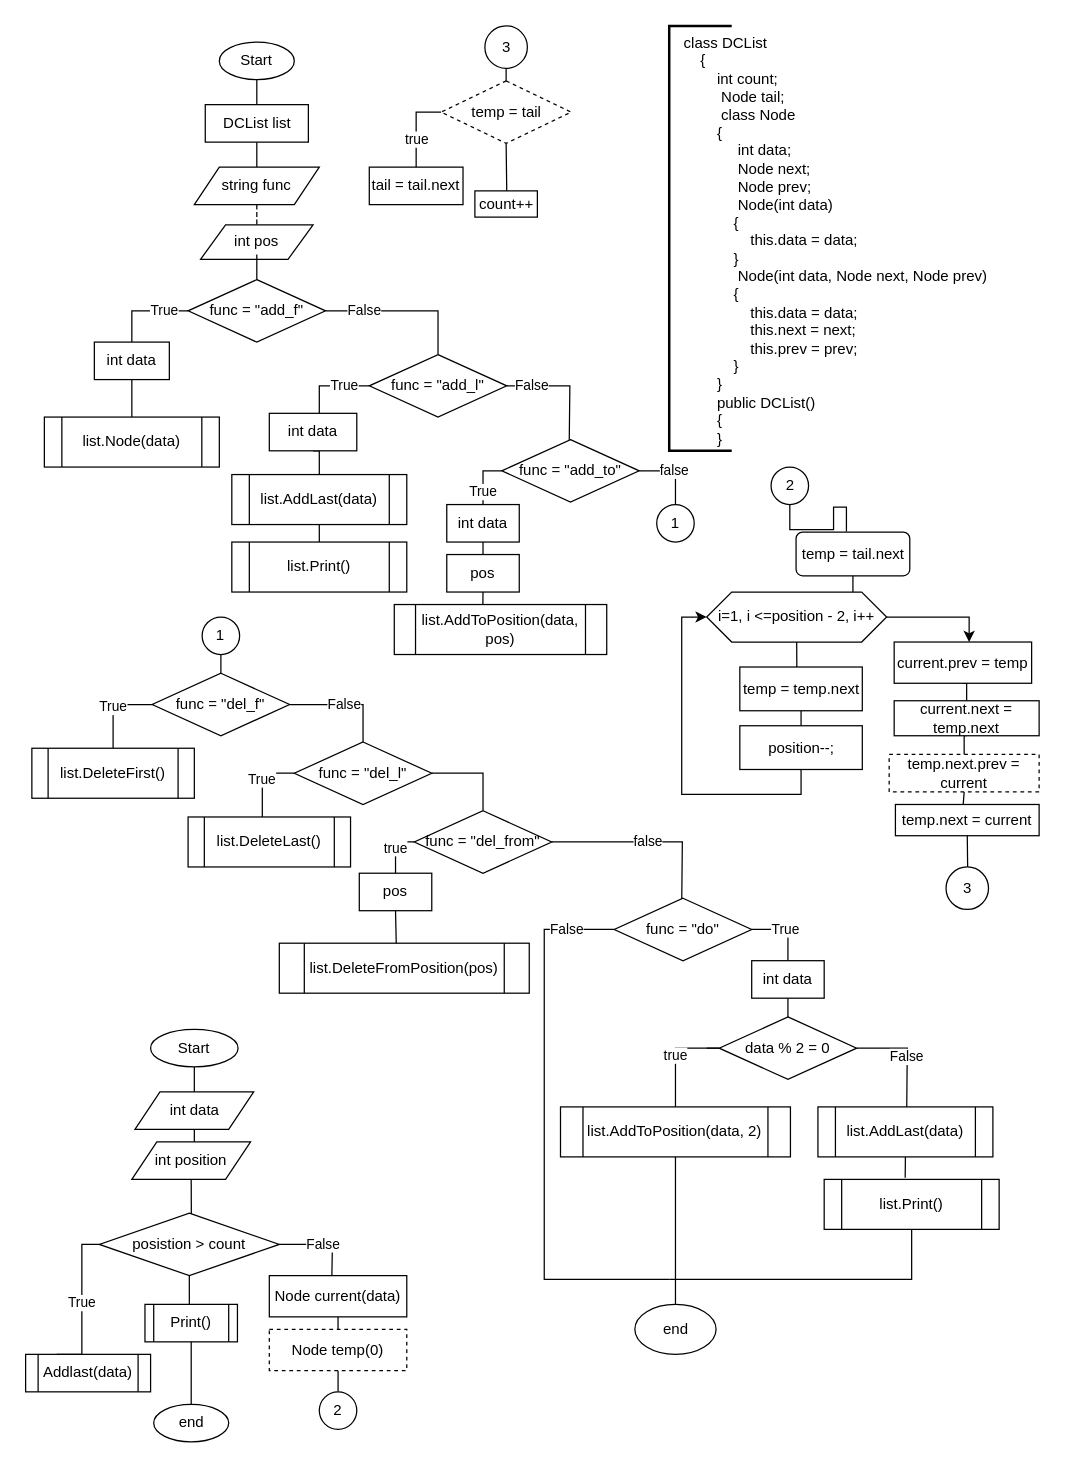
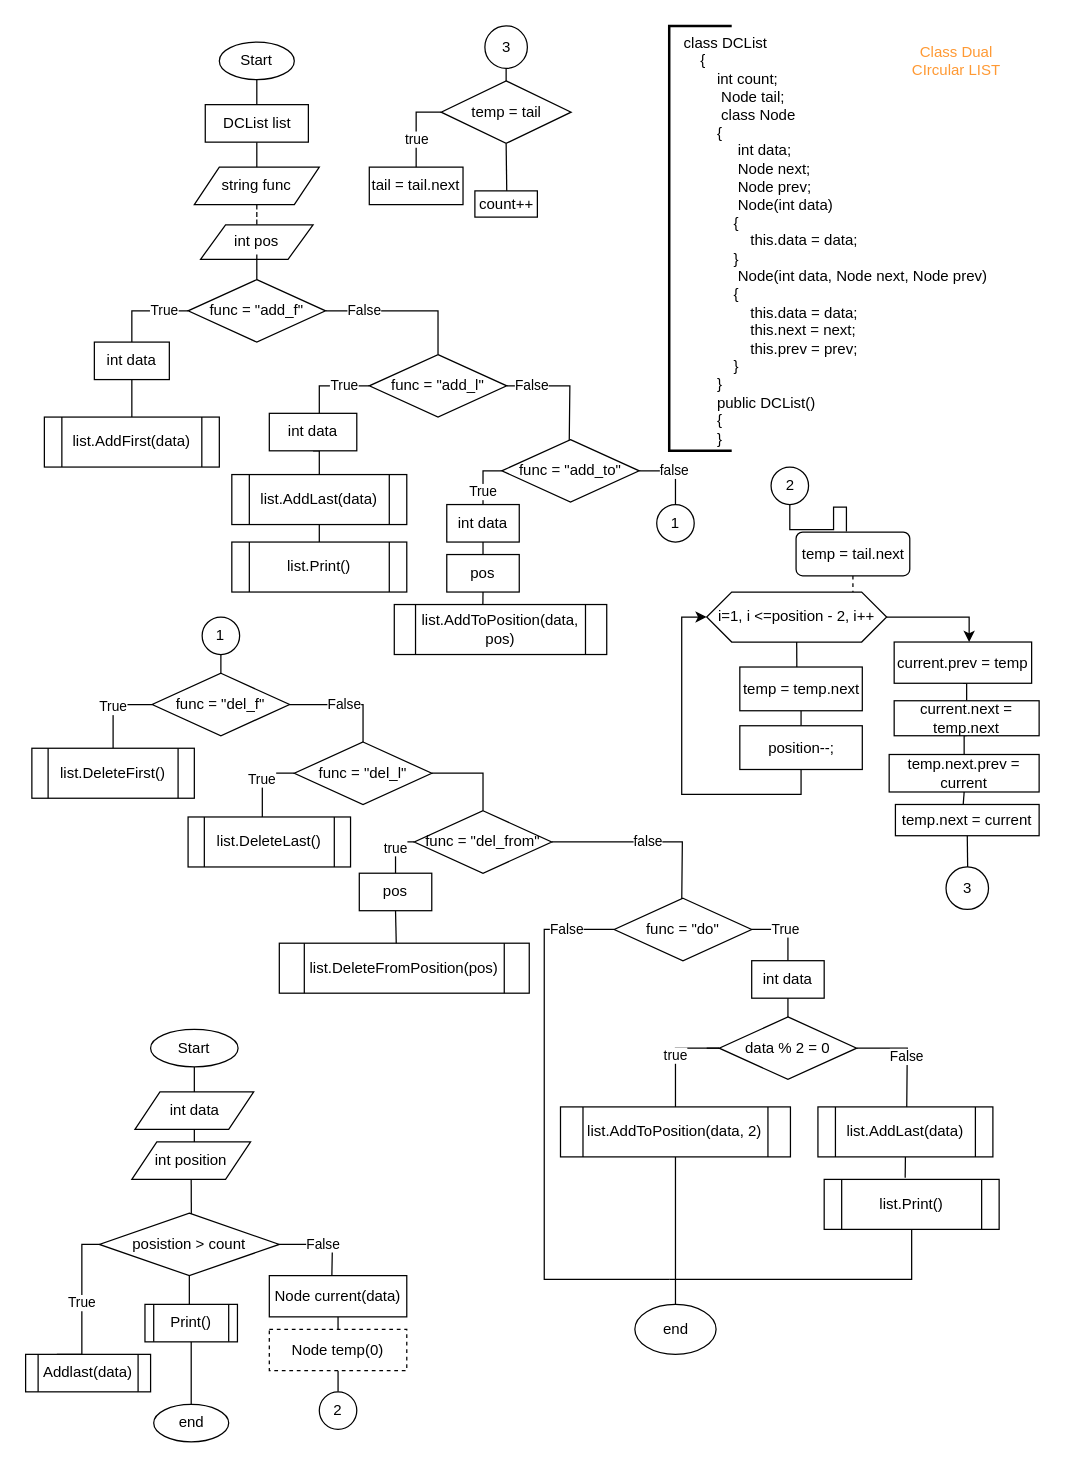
node "Class Dual CIrcular LIST": added
node "temp = tail": style dashed -> solid
node "list.Node(data)": label "list.Node(data)" -> "list.AddFirst(data)"
edge "temp = tail.next" -- "i=1, i <=position - 2, i++": style solid -> dashed
node "temp.next.prev = current": style dashed -> solid
